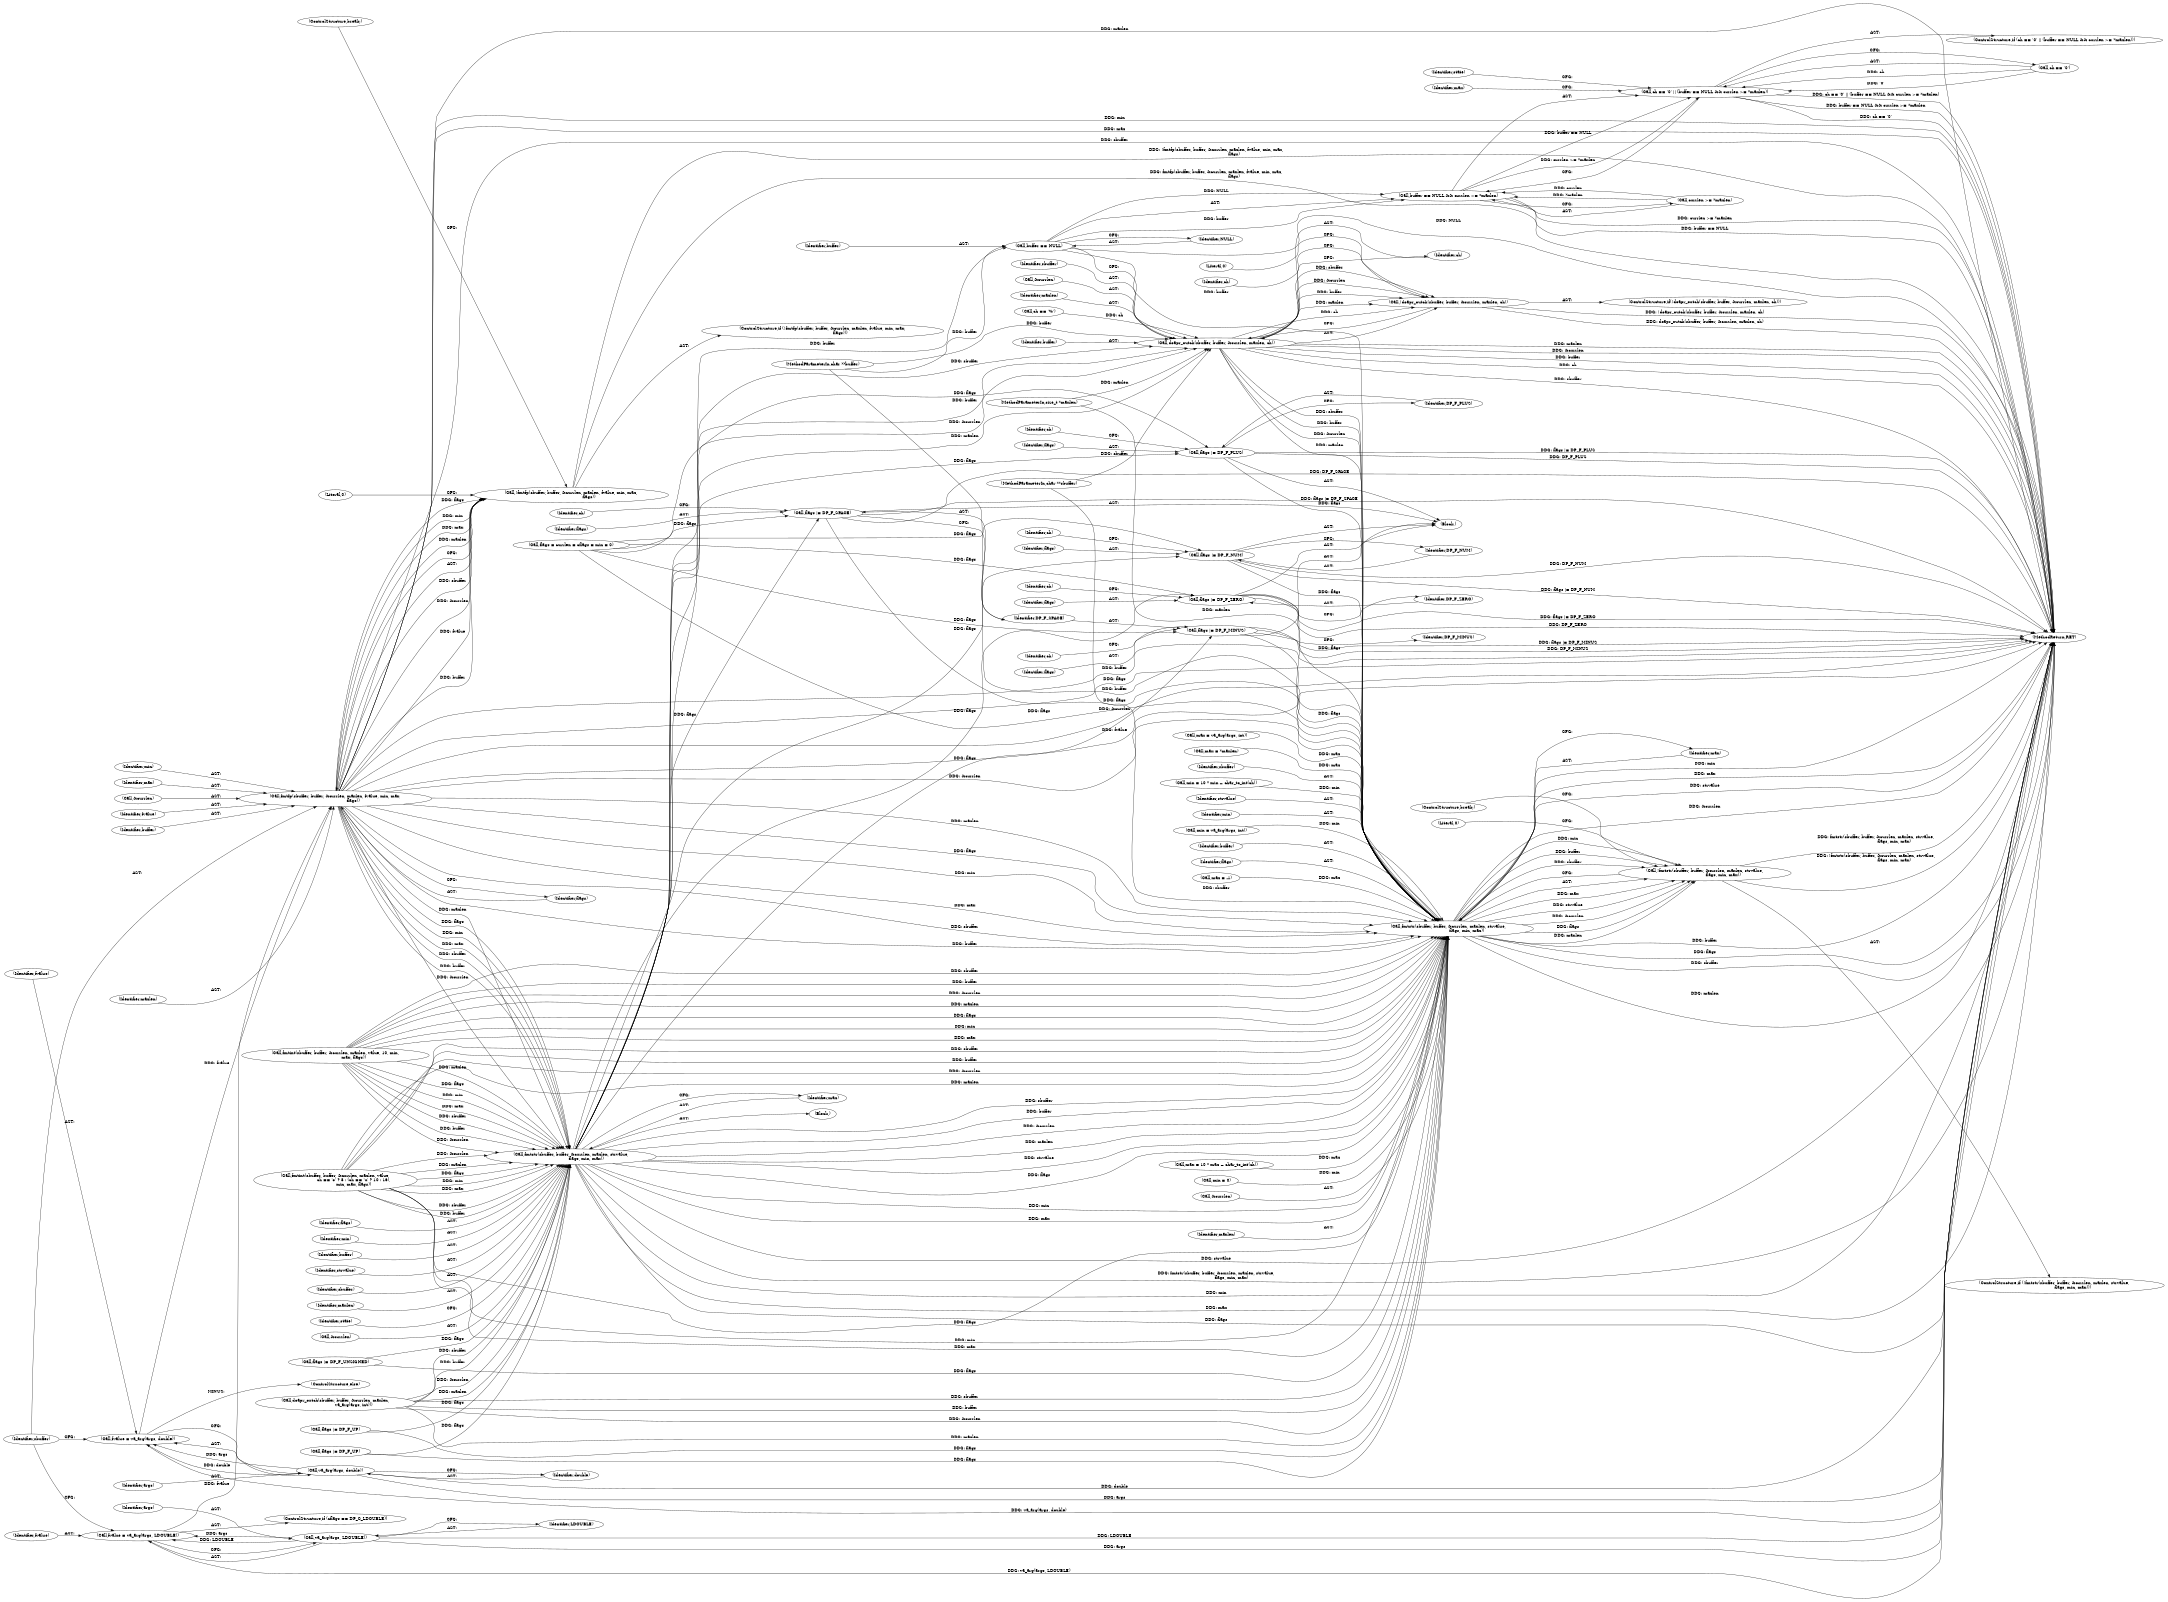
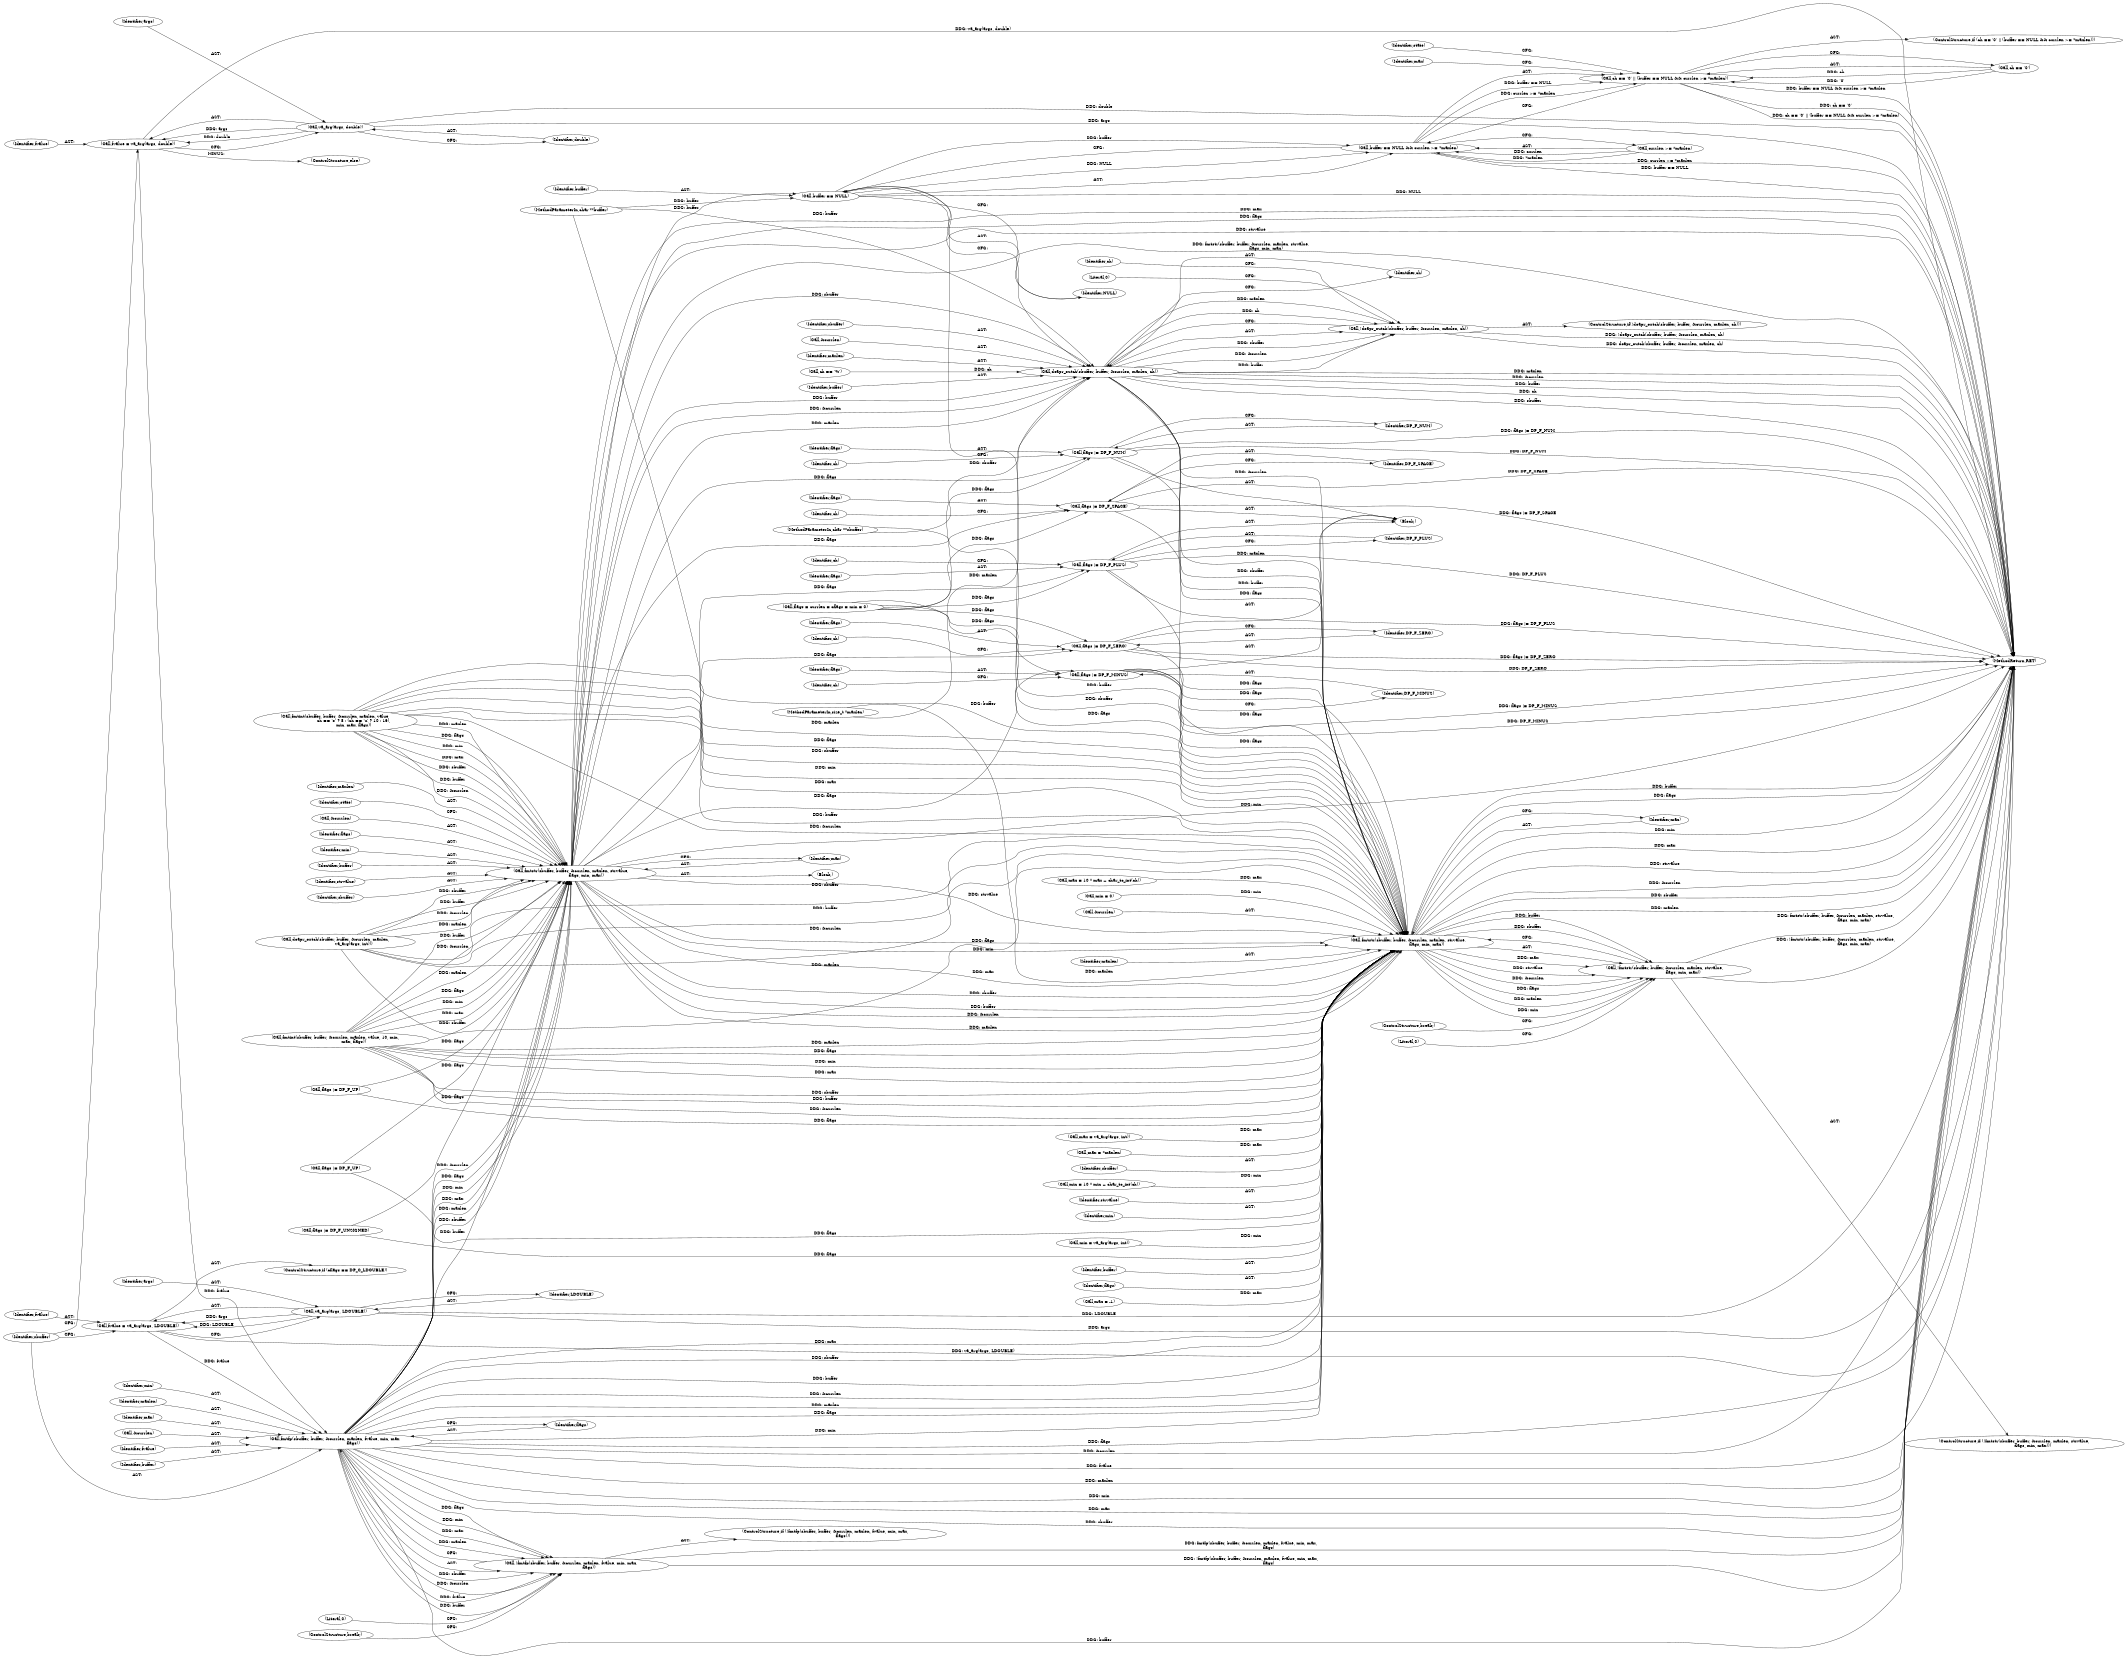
edge "(Call,buffer == NULL && currlen >= *maxlen)" -> "(Call,buffer == NULL)": added, label "CFG:"
edge "(Identifier,DP_F_SPACE)" -> "(Call,flags |= DP_F_MINUS)": now "(Identifier,DP_F_MINUS)" -> "(Call,flags |= DP_F_MINUS)"
